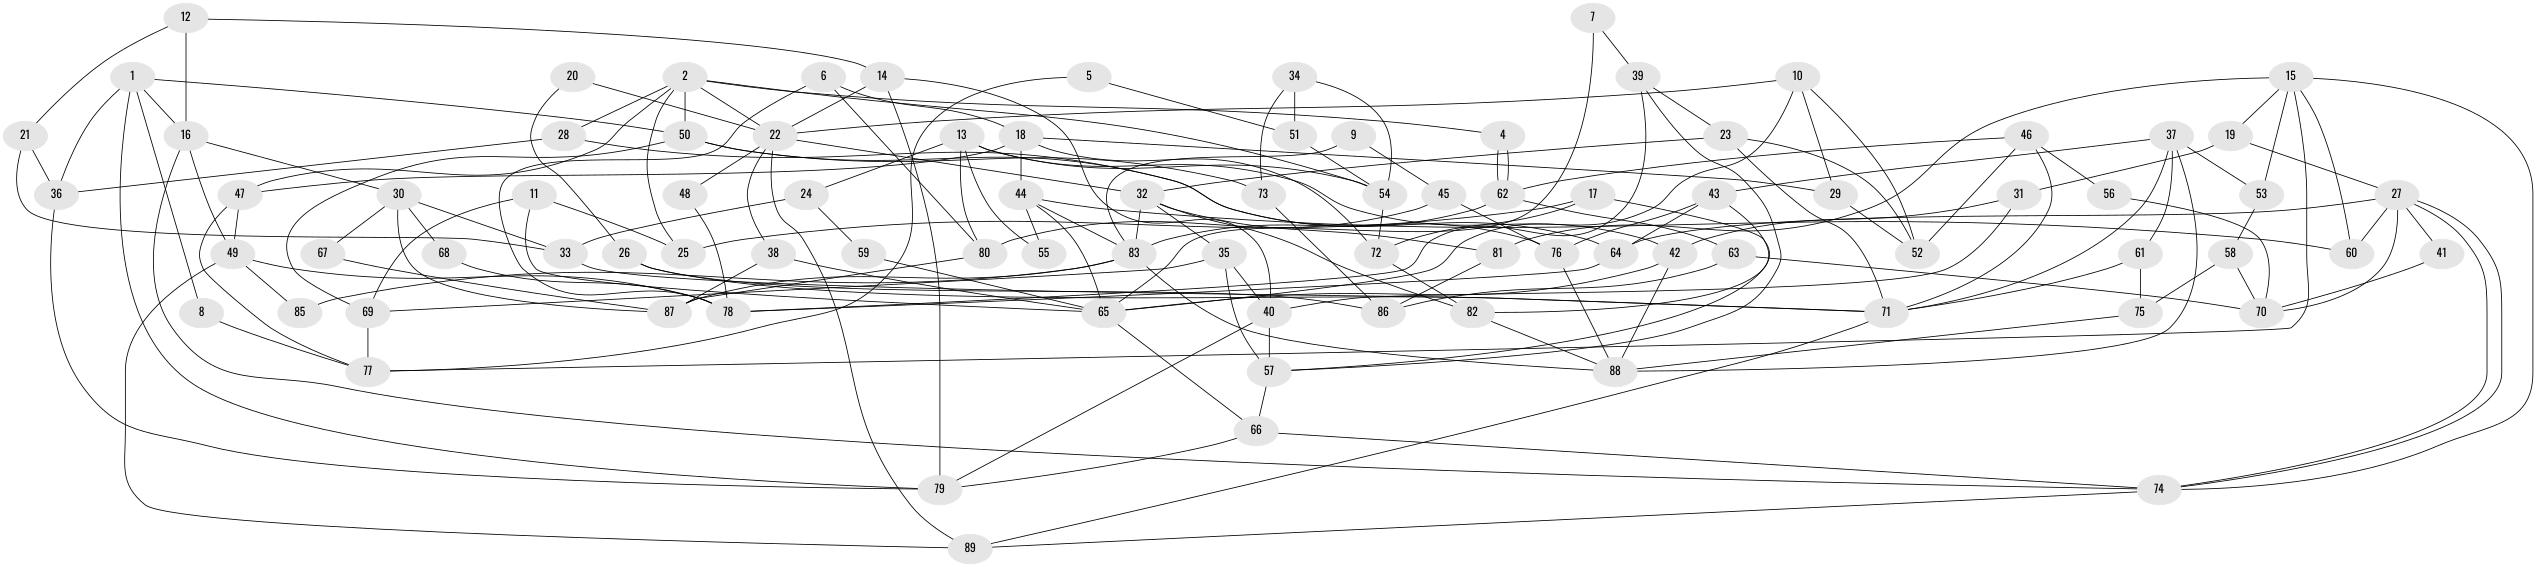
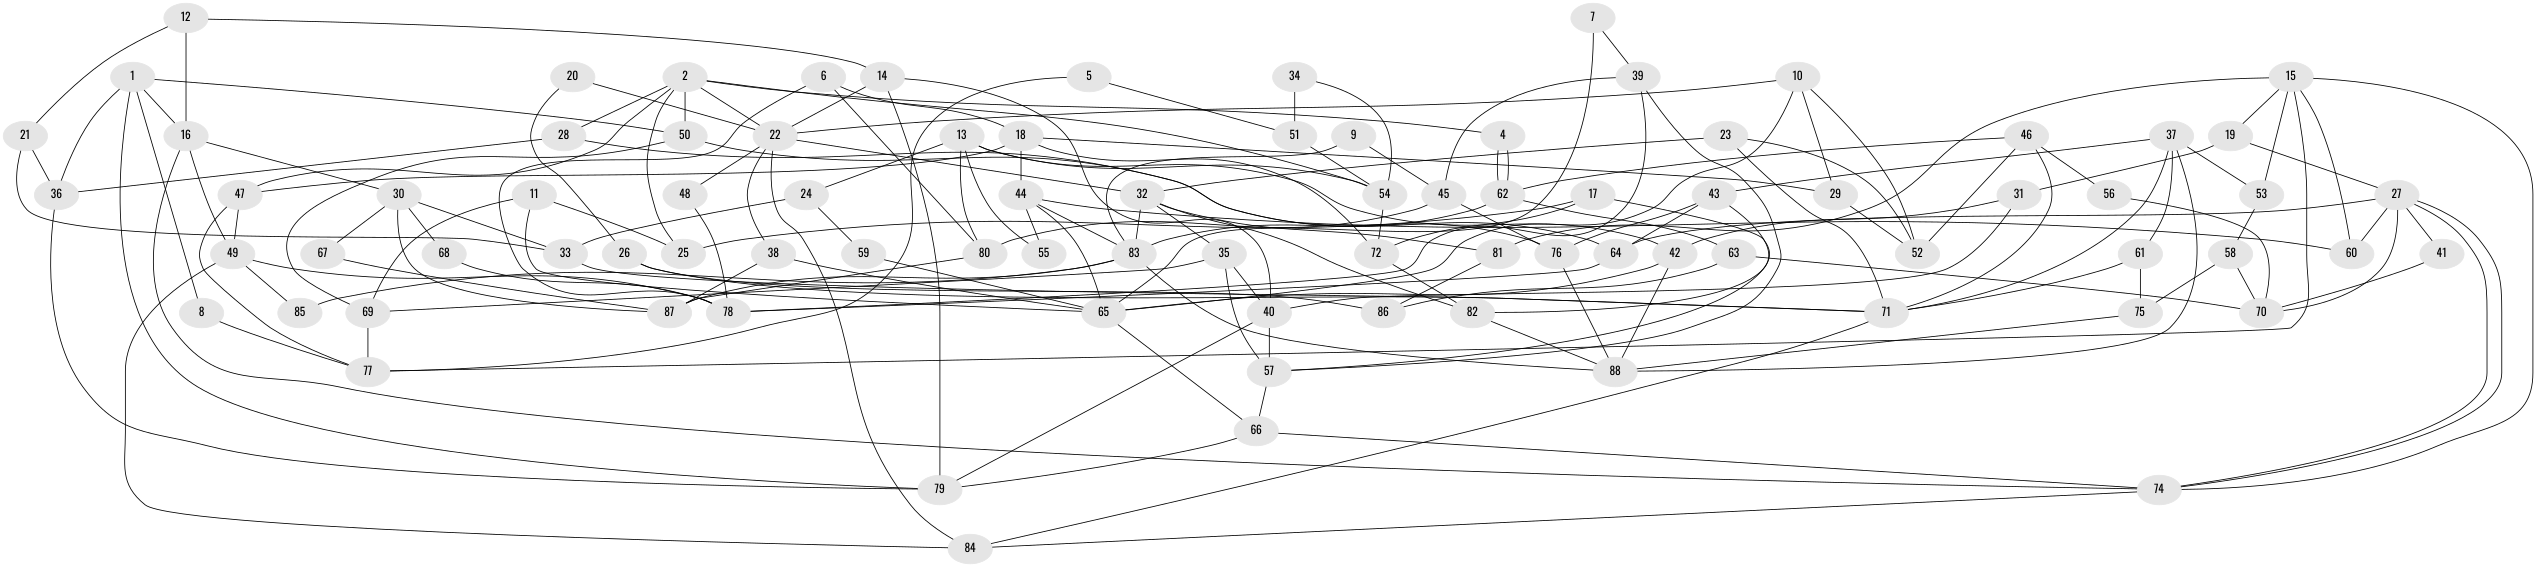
edge "39" -- "23": now "39" -- "45"
node "73": removed
node "89": label "89" -> "84"
